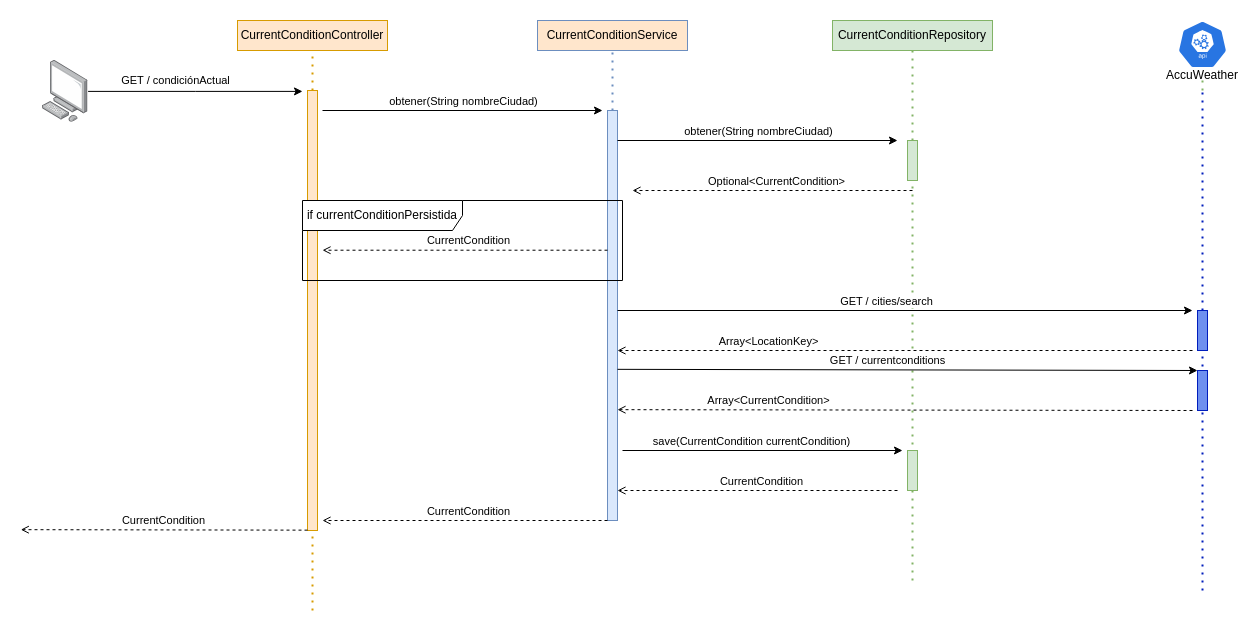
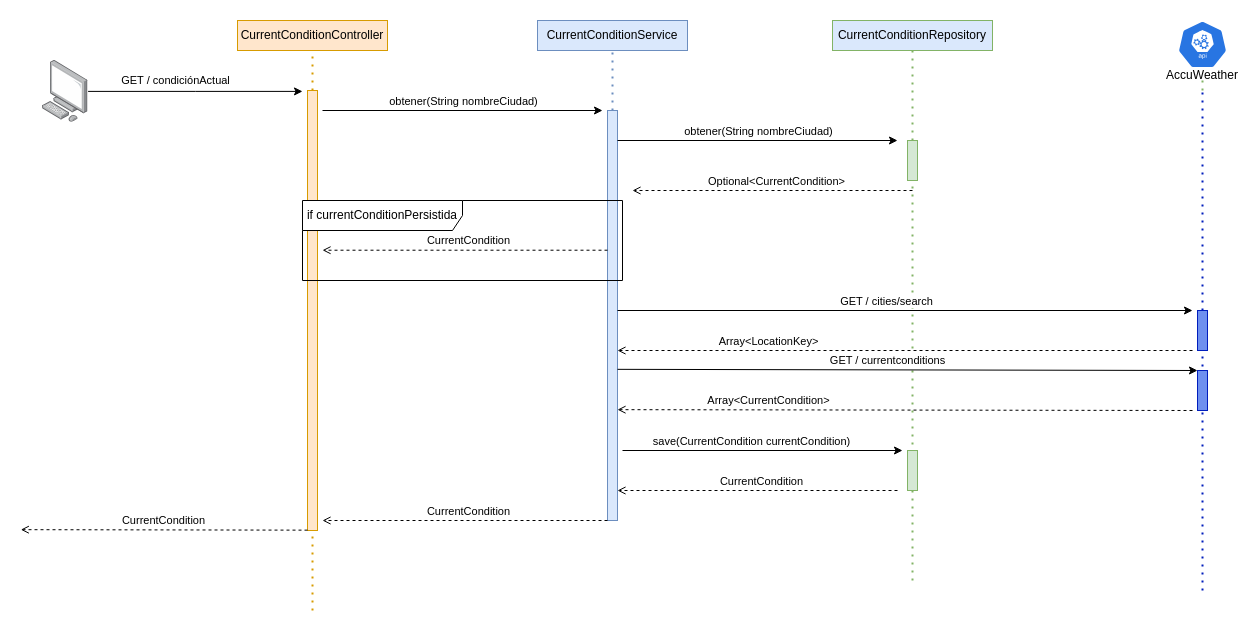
node "CurrentConditionService": fillcolor #ffe6cc -> #dae8fc
node "CurrentConditionRepository": fillcolor #d5e8d4 -> #dae8fc
